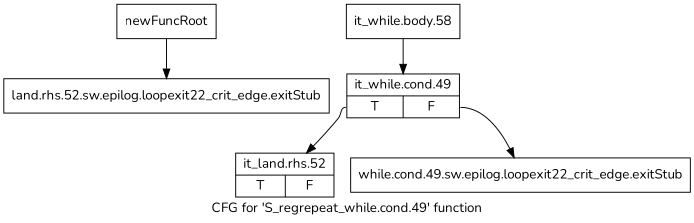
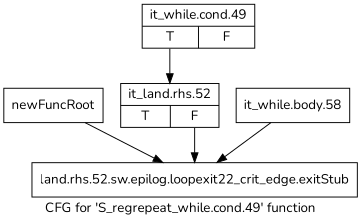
edge "it_while.body.58" -> "it_while.cond.49": now "it_while.body.58" -> "land.rhs.52.sw.epilog.loopexit22_crit_edge.exitStub"
edge "it_land.rhs.52" -> "land.rhs.52.sw.epilog.loopexit22_crit_edge.exitStub": added
node "while.cond.49.sw.epilog.loopexit22_crit_edge.exitStub": removed
